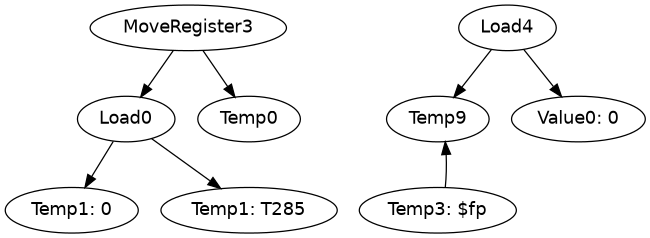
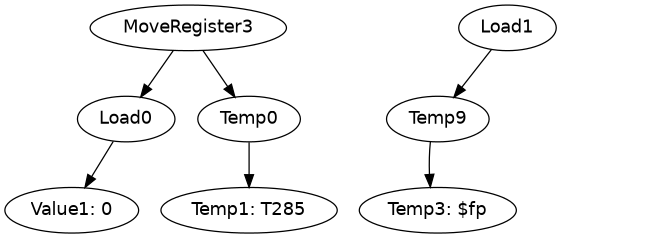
node "Load4": label "Load4" -> "Load1"
node "Value0: 0": removed
edge "Load0" -> "Temp1: T285": now "Temp0" -> "Temp1: T285"
edge "Temp3: $fp" -> "Temp9": reversed
node "Temp1: 0": label "Temp1: 0" -> "Value1: 0"
